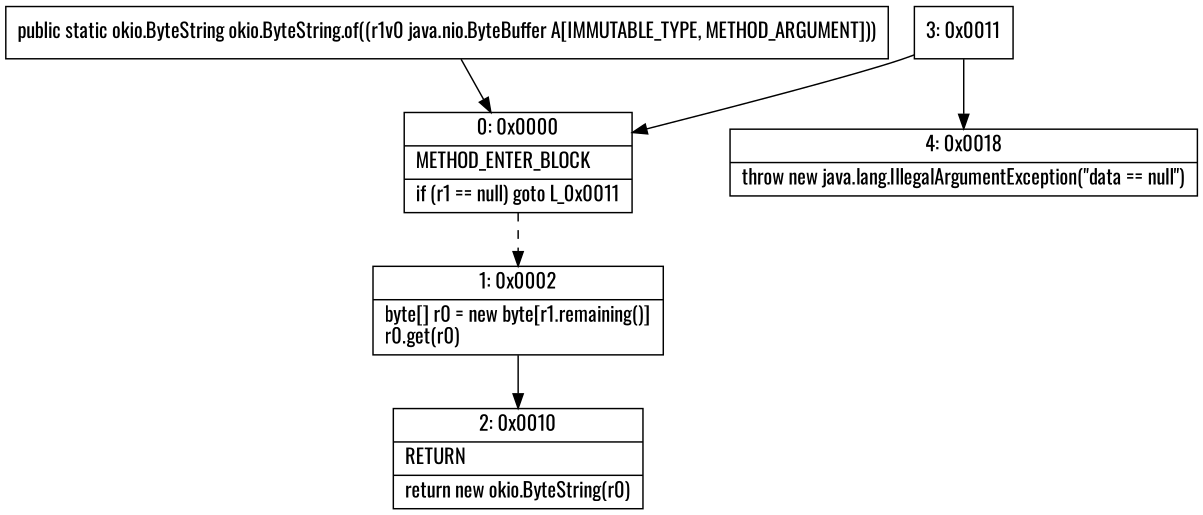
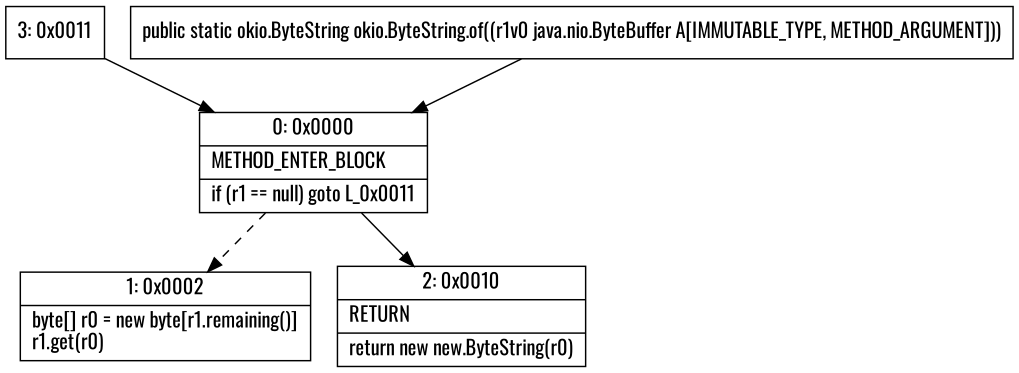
node "4: 0x0018": removed
node "1: 0x0002": text "r0.get(r0)" -> "r1.get(r0)"
edge "1: 0x0002" -> "2: 0x0010": now "0: 0x0000" -> "2: 0x0010"
node "2: 0x0010": text "return new okio.ByteString(r0)" -> "return new new.ByteString(r0)"
